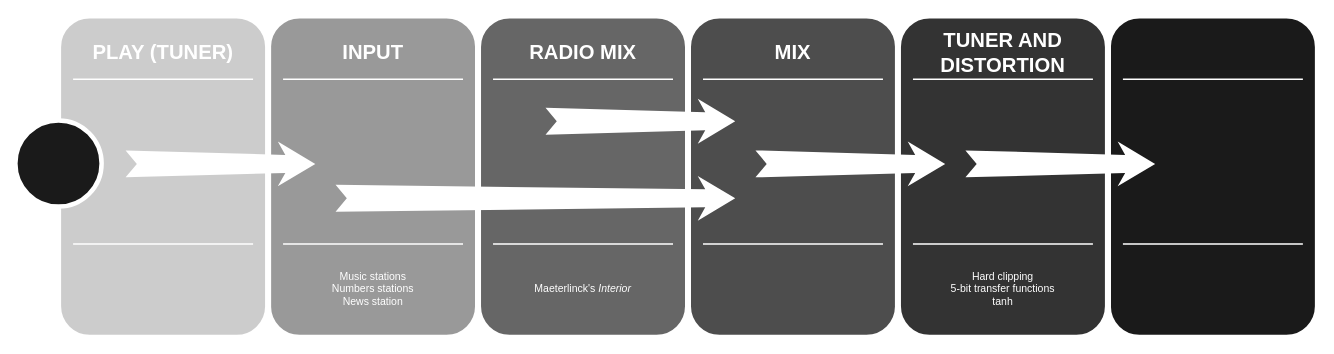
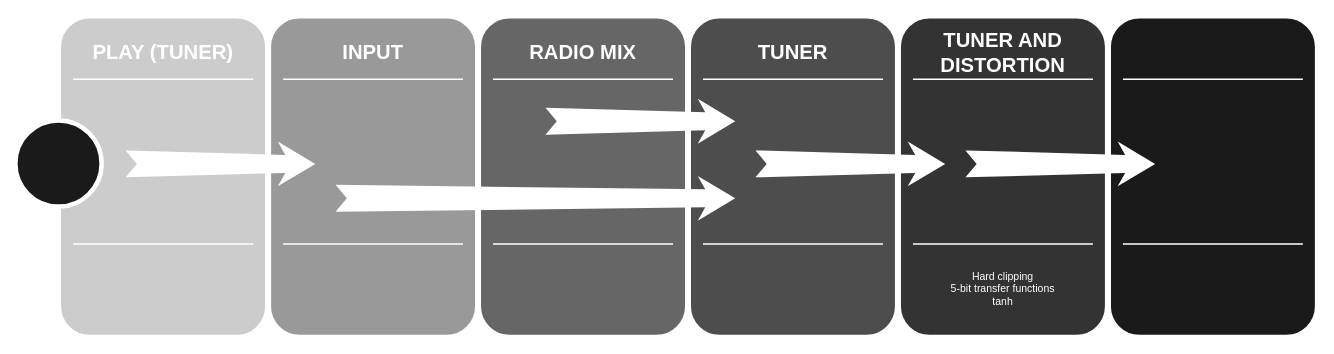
node "MIX": label "MIX" -> "TUNER"
node "Music stations Numbers stations News station": removed
node "Maeterlinck's Interior": removed
